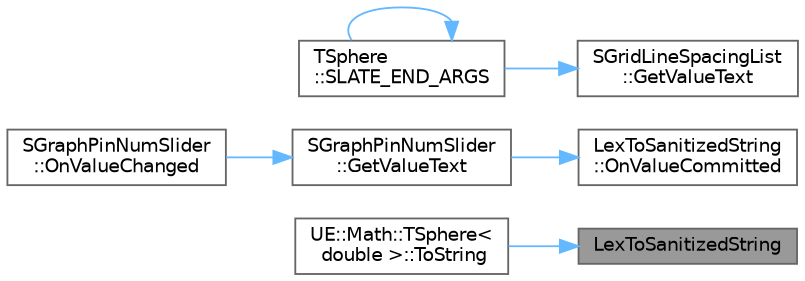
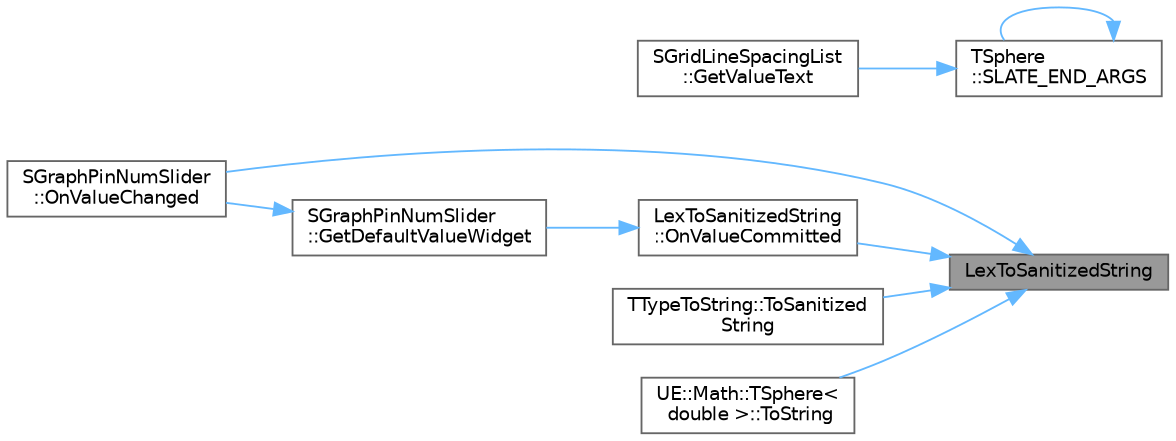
edge "TSphere ::SLATE_END_ARGS" -> "SGridLineSpacingList ::GetValueText": reversed
edge "SGraphPinNumSlider ::OnValueChanged" -> "LexToSanitizedString": added
node "SGraphPinNumSlider ::GetValueText": label "SGraphPinNumSlider ::GetValueText" -> "SGraphPinNumSlider ::GetDefaultValueWidget"
edge "LexToSanitizedString ::OnValueCommitted" -> "LexToSanitizedString": added
node "TTypeToString::ToSanitized String": added
